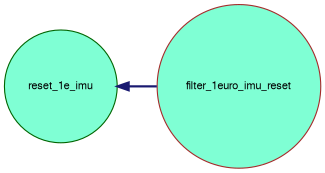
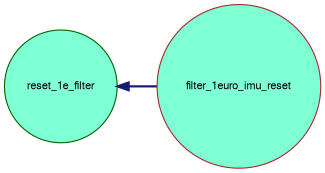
node "reset_1e_imu": label "reset_1e_imu" -> "reset_1e_filter"
